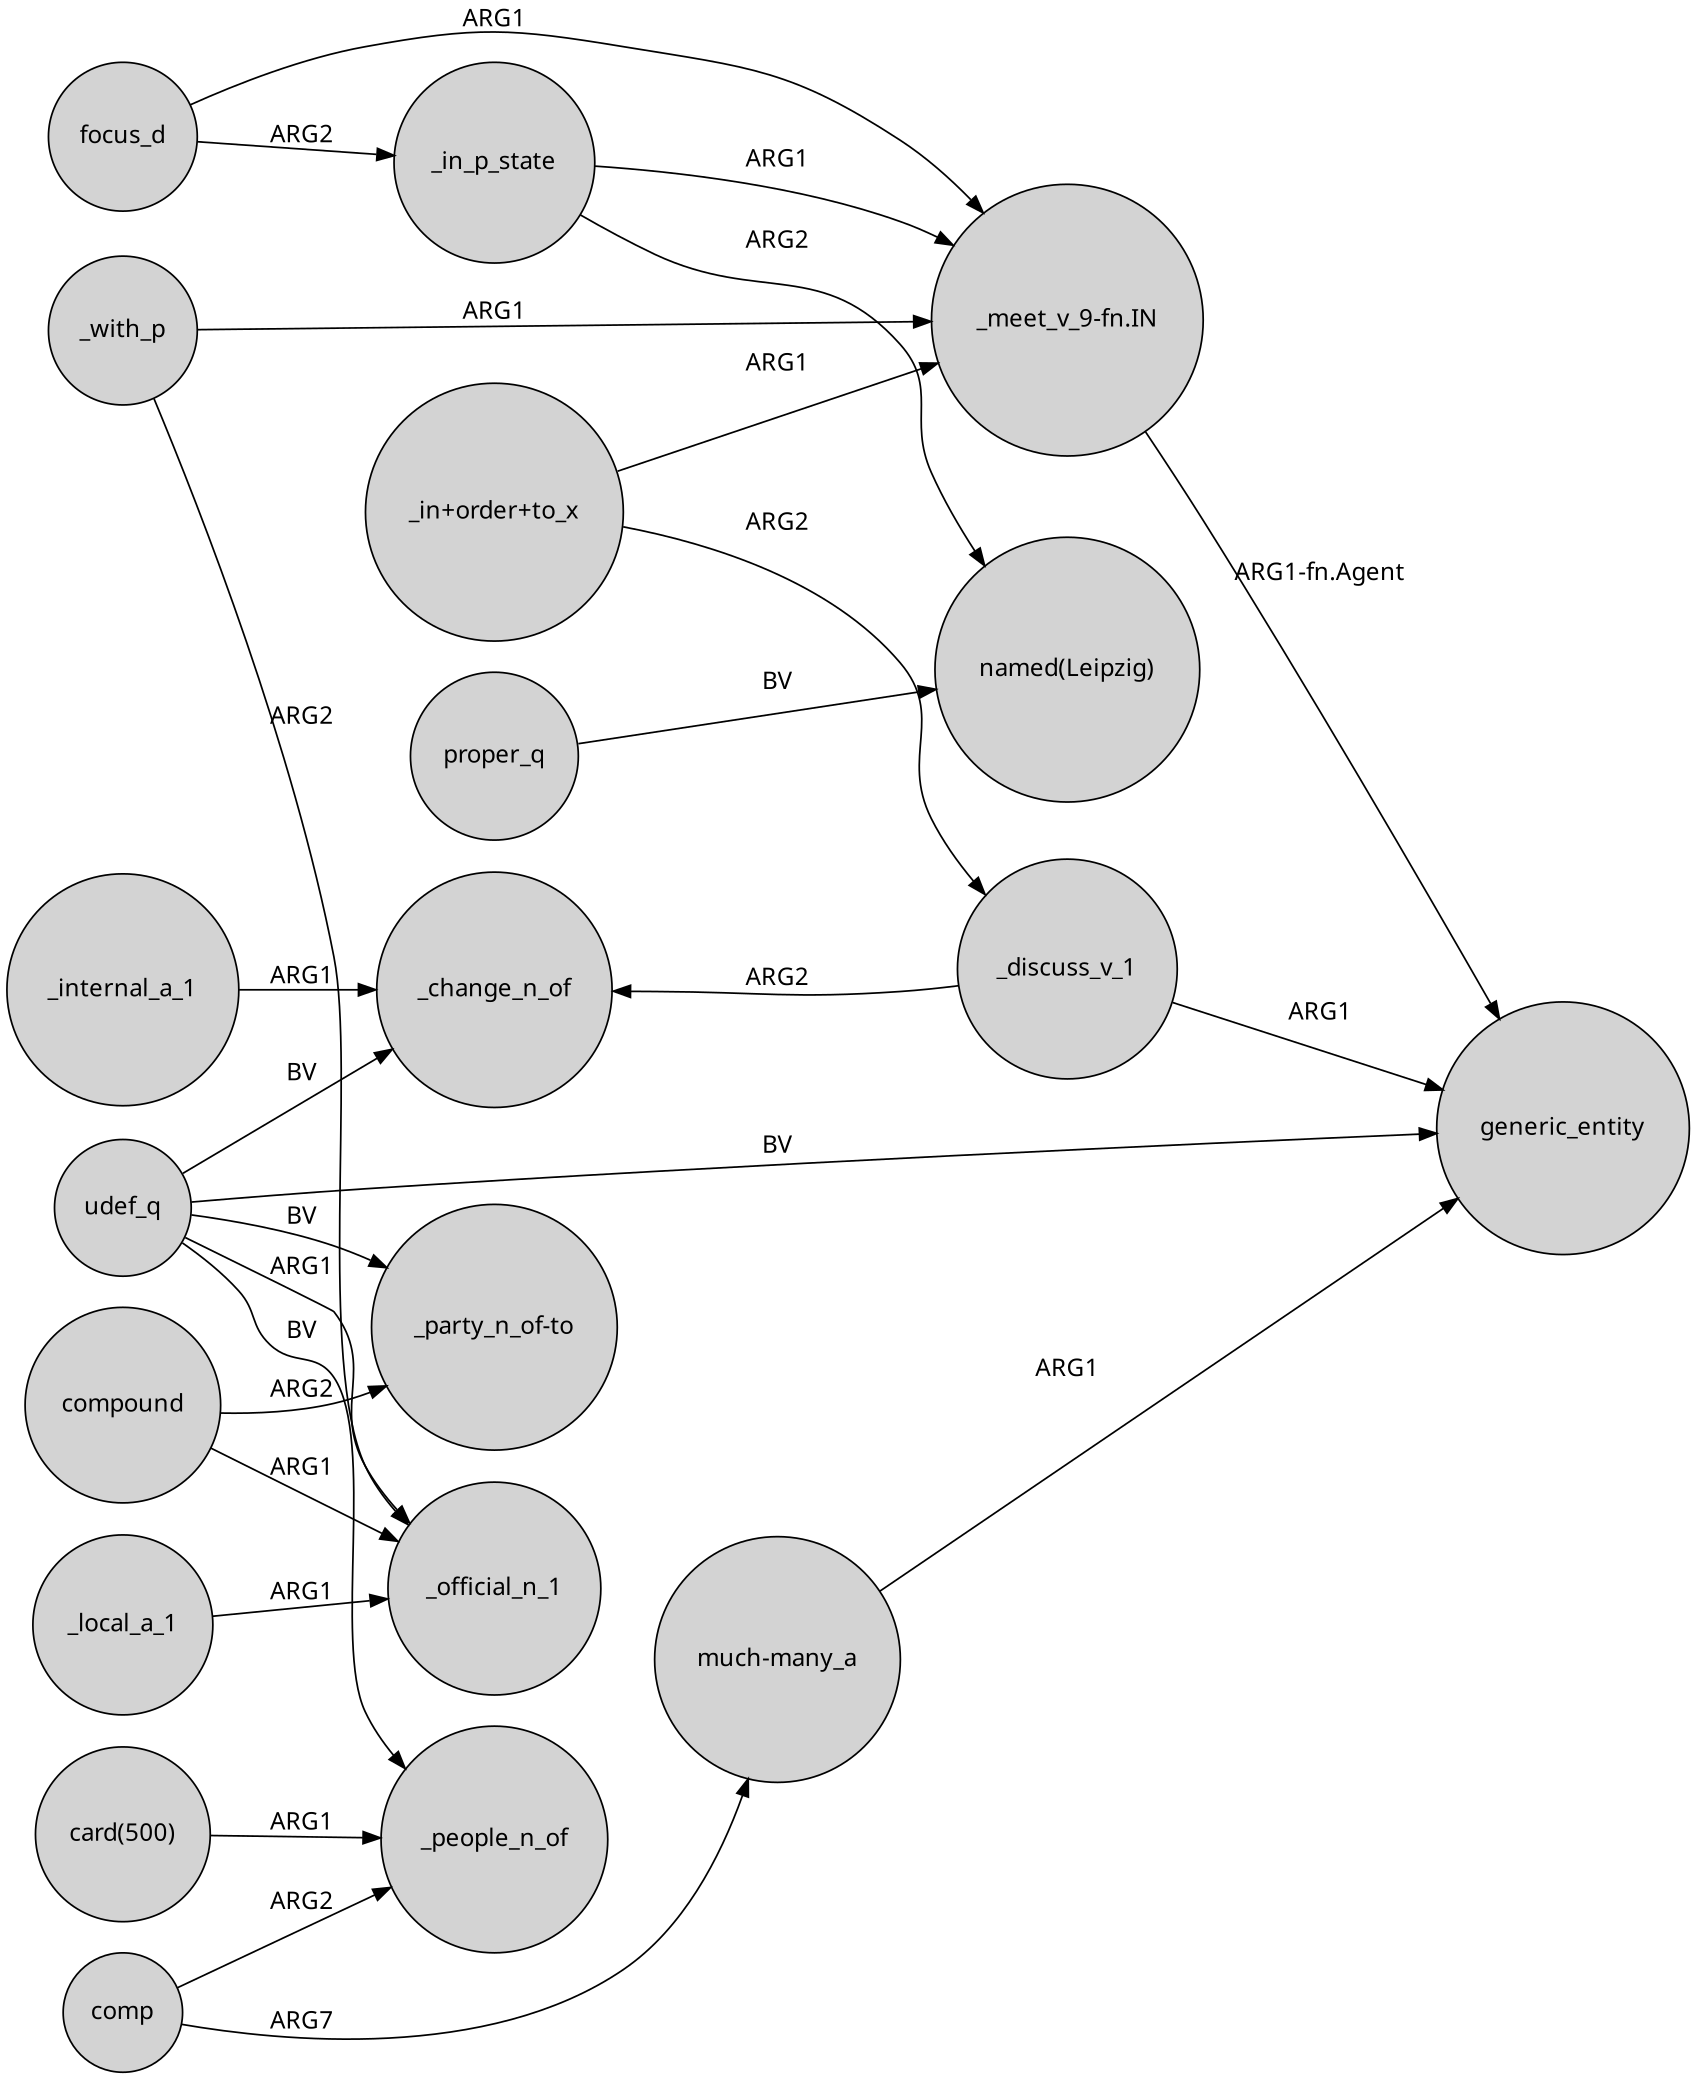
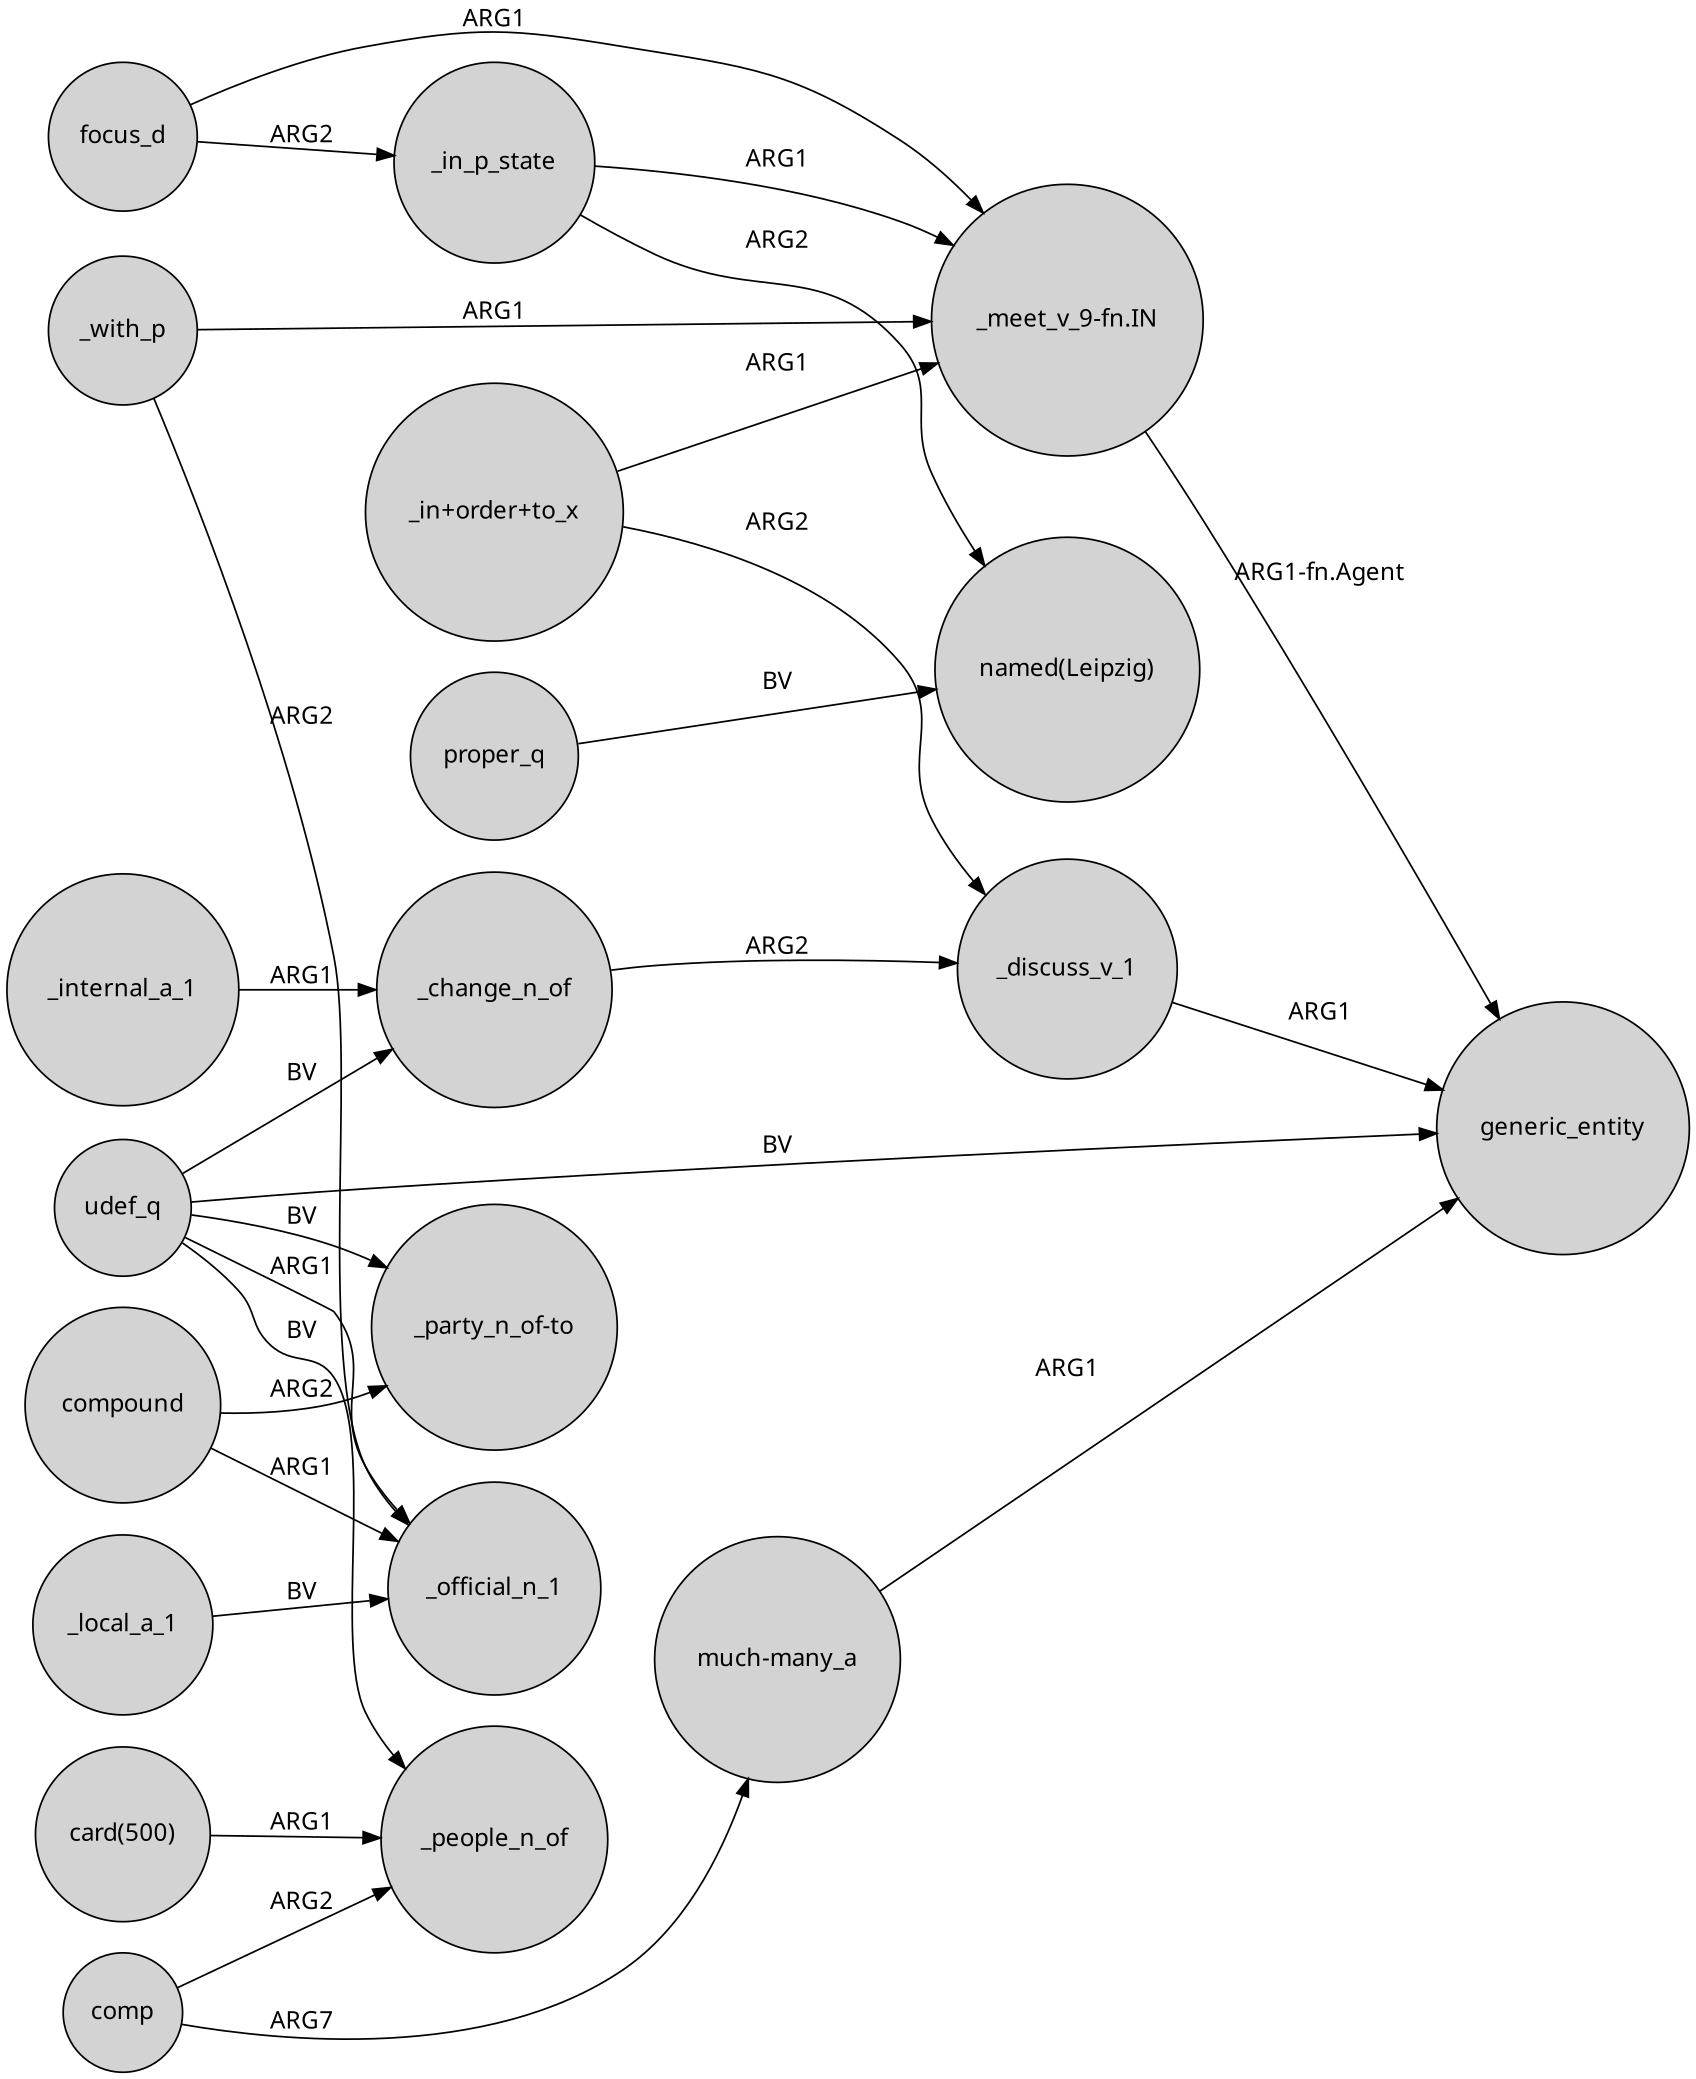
edge "_discuss_v_1" -> "_change_n_of": reversed
edge "_local_a_1" -> "_official_n_1": label "ARG1" -> "BV"
